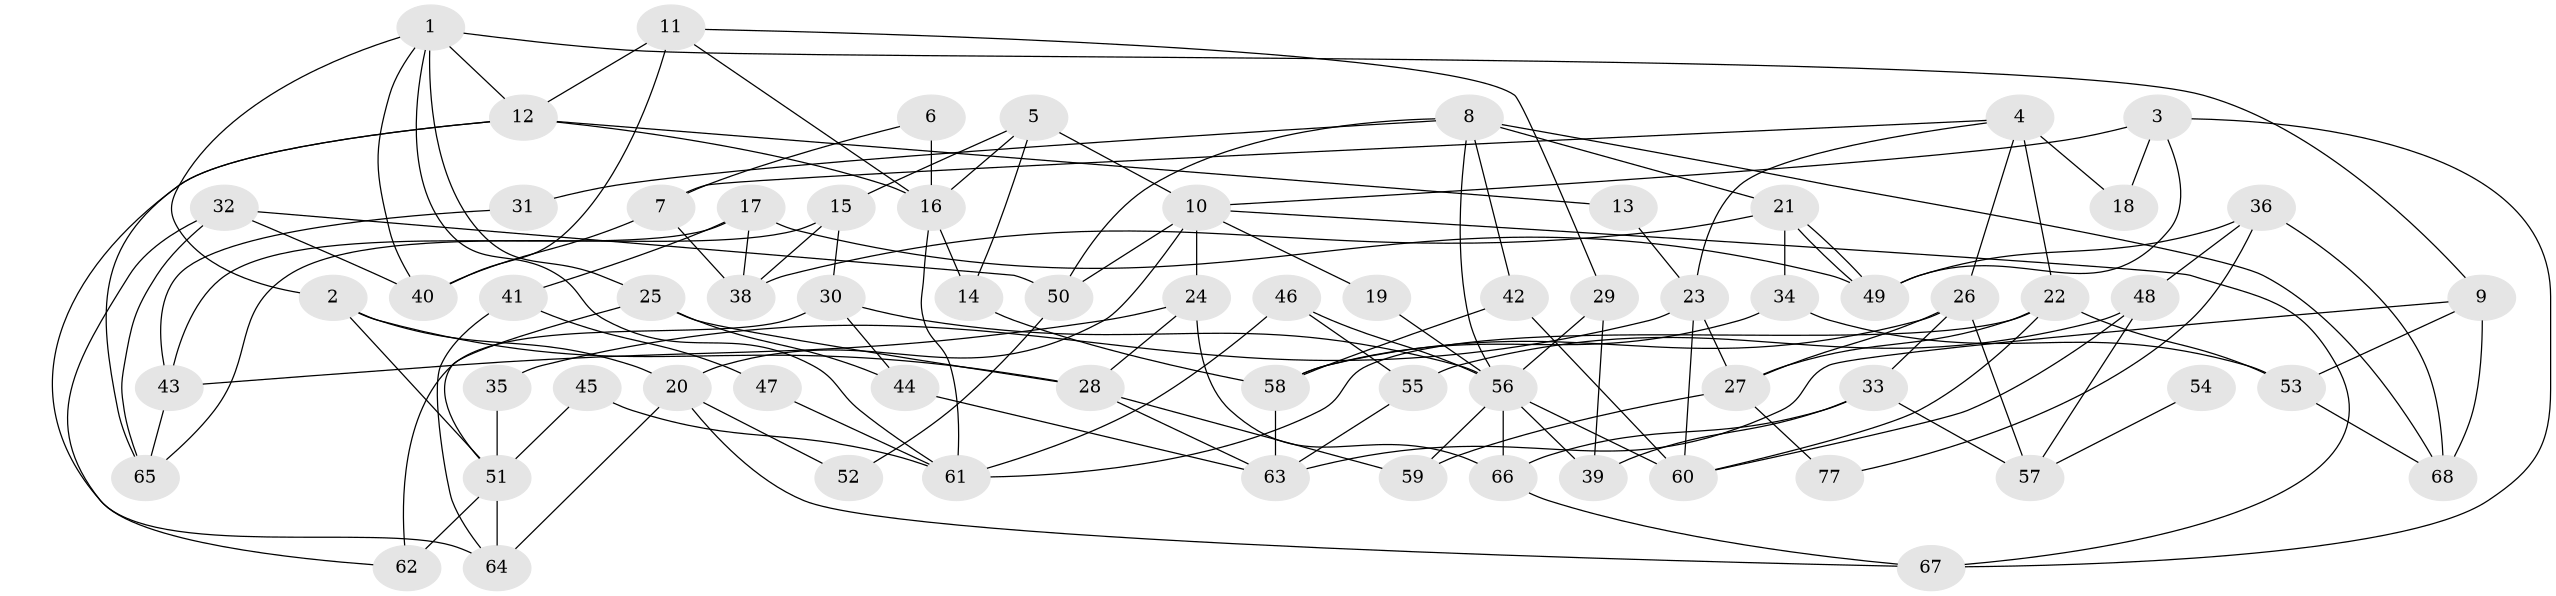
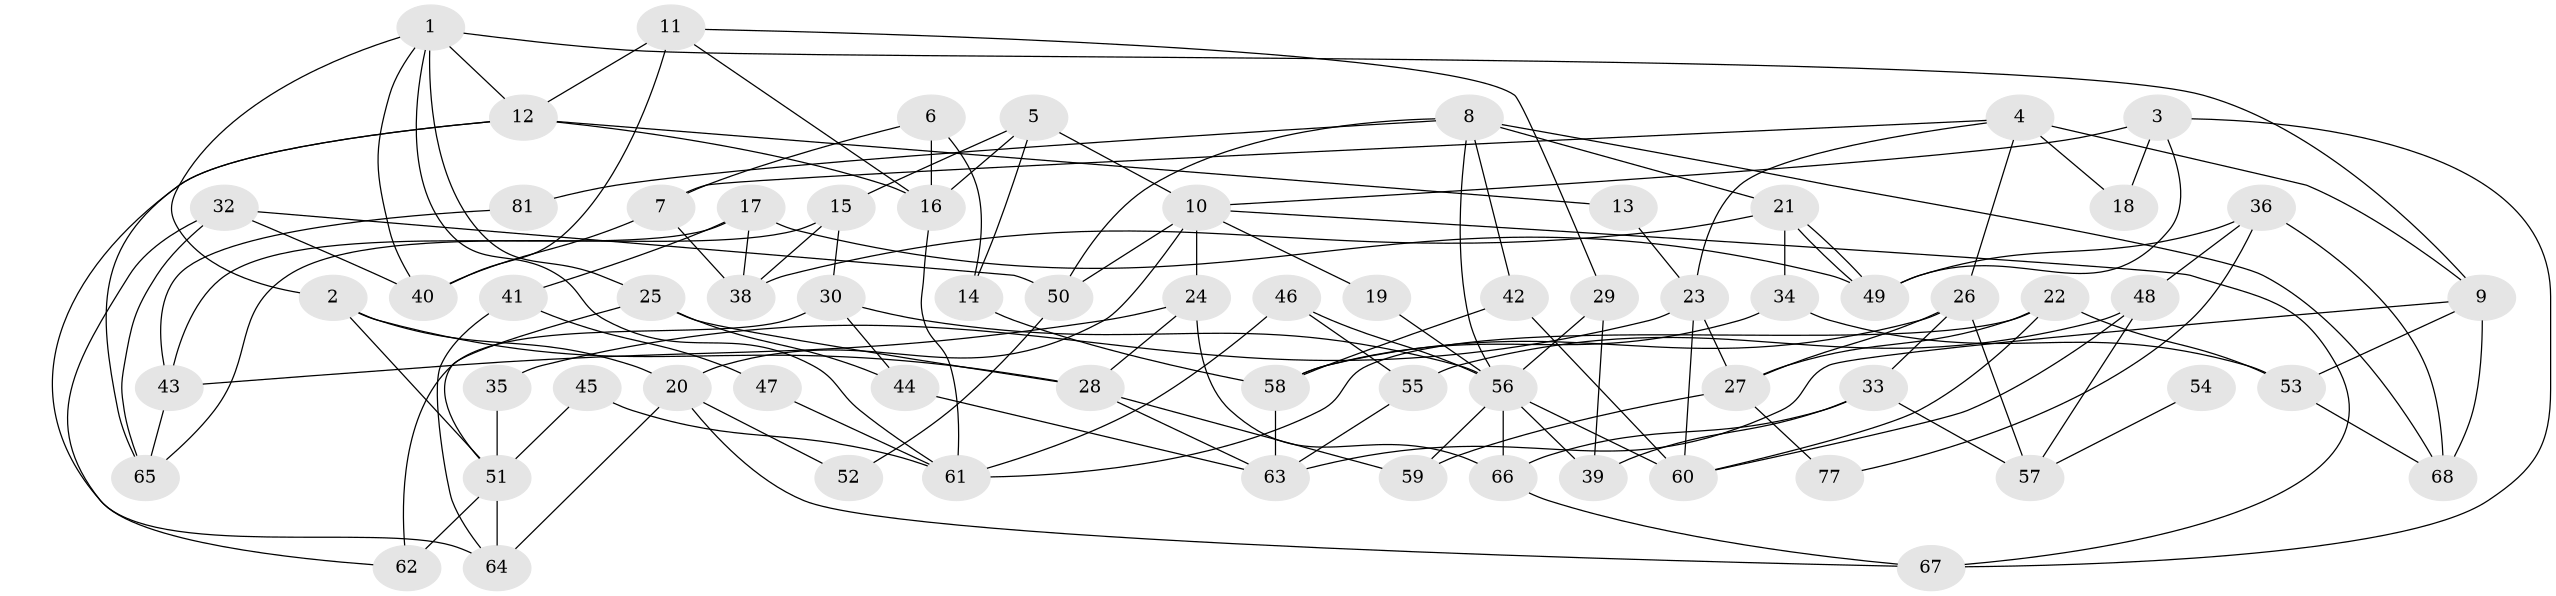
node "31": label "31" -> "81"
edge "4" -- "22": now "4" -- "9"
edge "16" -- "14": now "6" -- "14"
